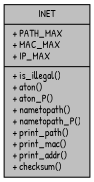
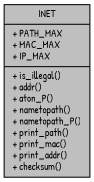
node "INET": text "+ aton()" -> "+ addr()"
